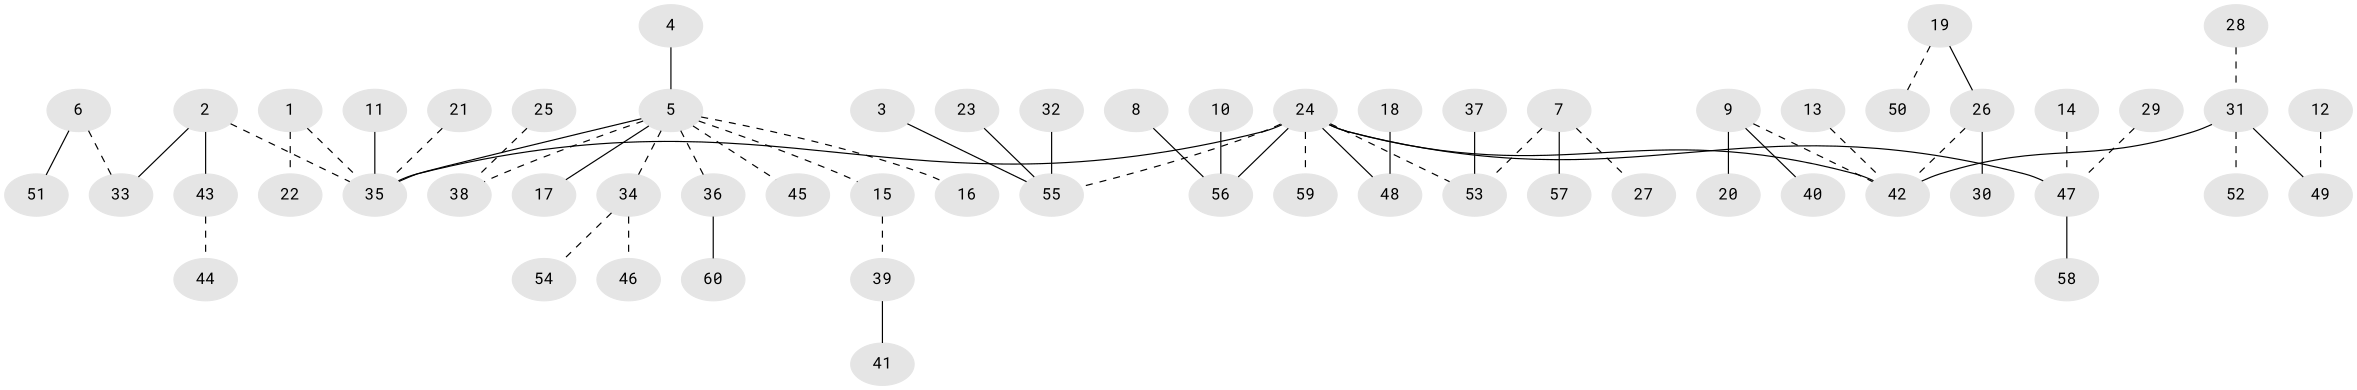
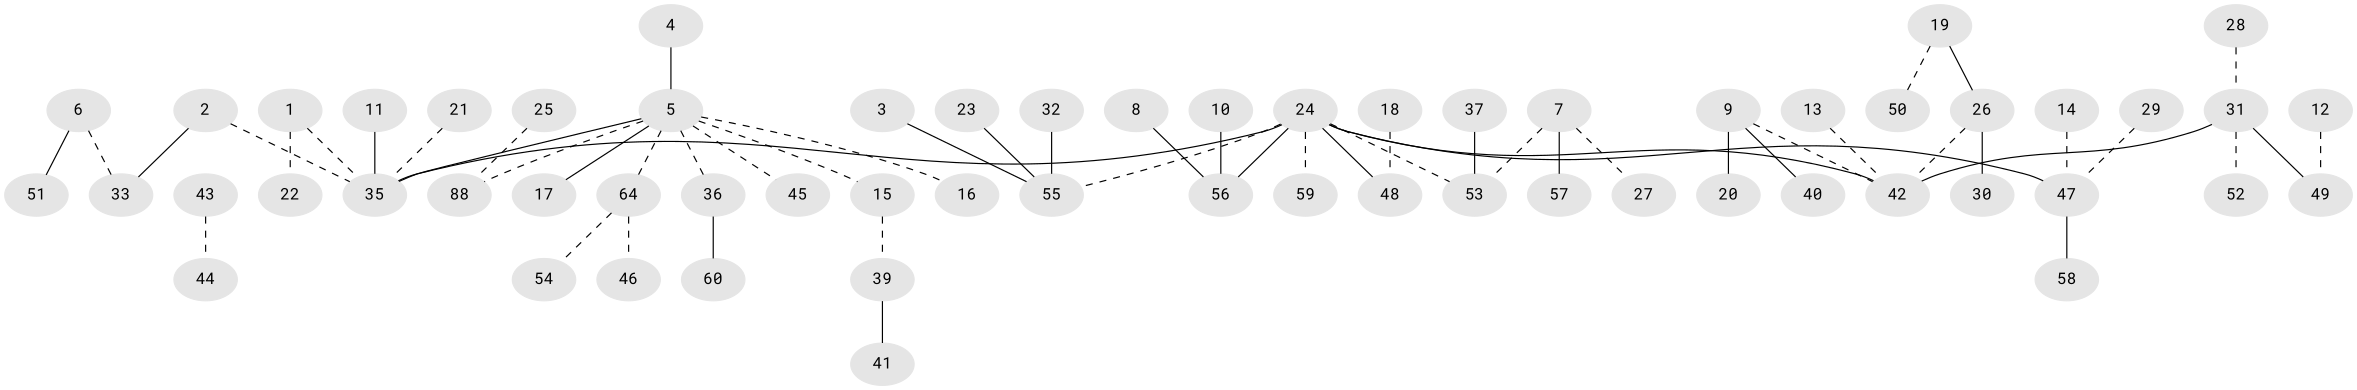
edge "2" -- "43": removed
edge "18" -- "48": style solid -> dashed
node "38": label "38" -> "88"
node "34": label "34" -> "64"
